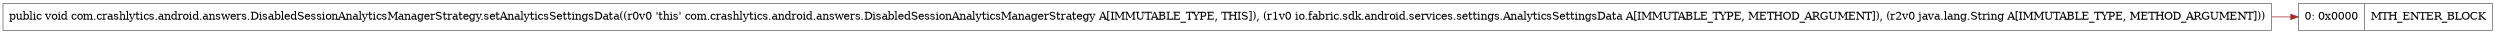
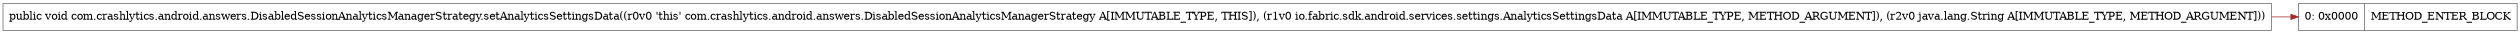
node "0: 0x0000": text "MTH_ENTER_BLOCK" -> "METHOD_ENTER_BLOCK"
